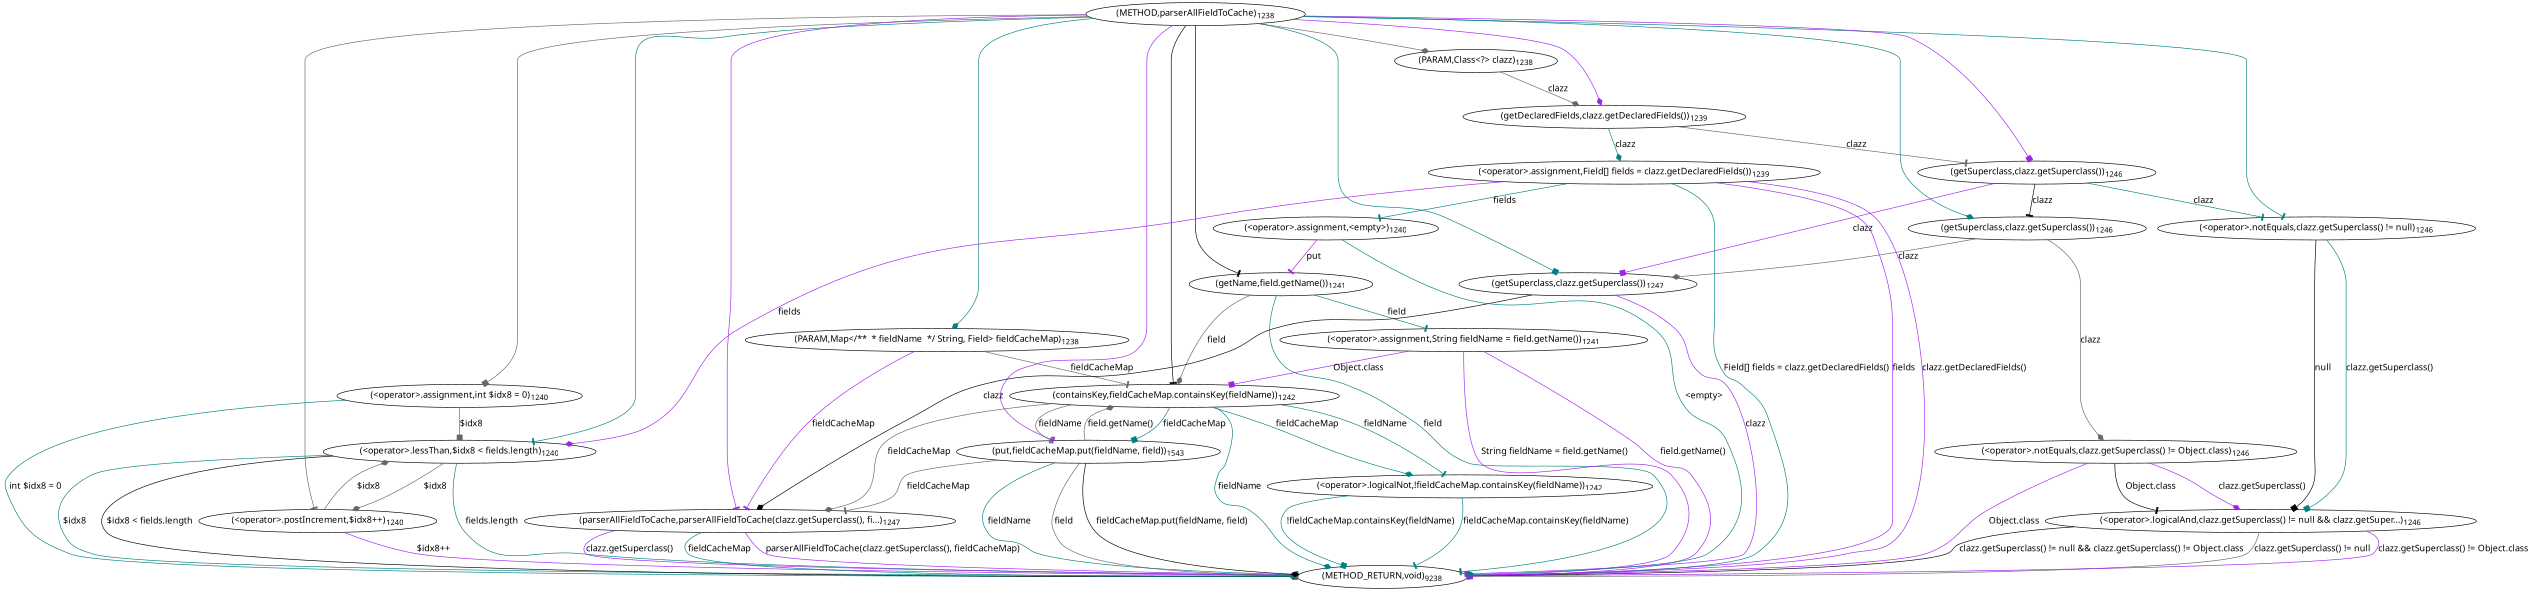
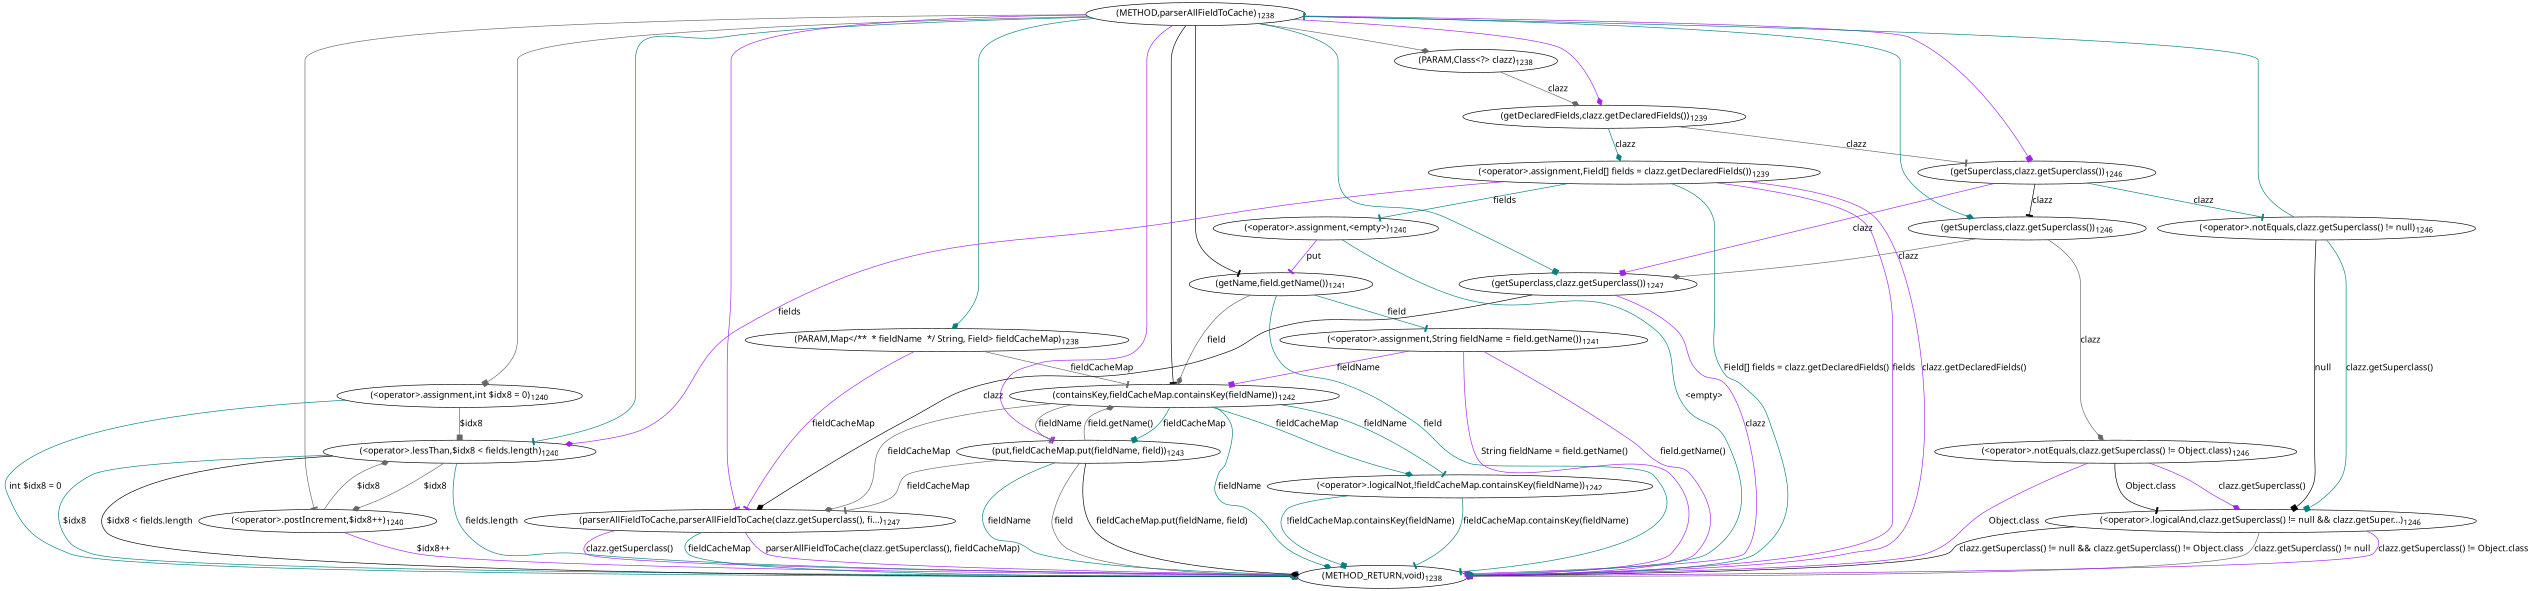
edge "(METHOD,parserAllFieldToCache)" -> "(<operator>.notEquals,clazz.getSuperclass() != null)": reversed
edge "(<operator>.assignment,String fieldName = field.getName())" -> "(containsKey,fieldCacheMap.containsKey(fieldName))": label "Object.class" -> "fieldName"
node "(put,fieldCacheMap.put(fieldName, field))": text "1543" -> "1243"
node "(METHOD_RETURN,void)": text "9238" -> "1238"
